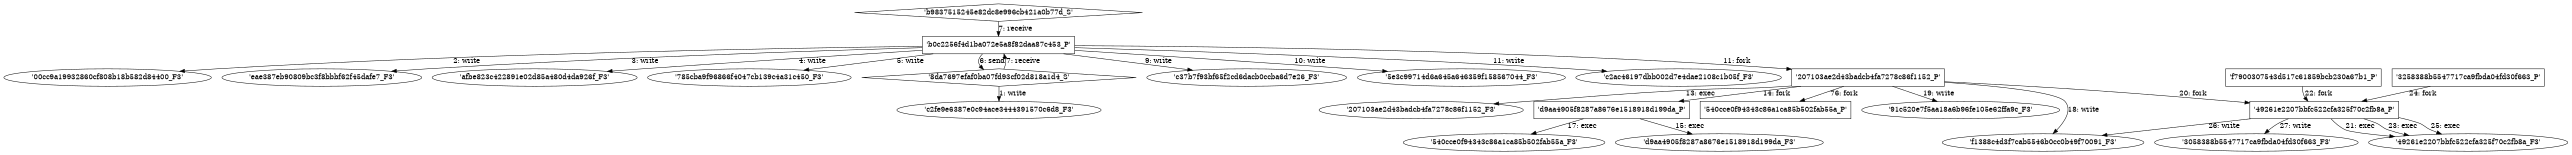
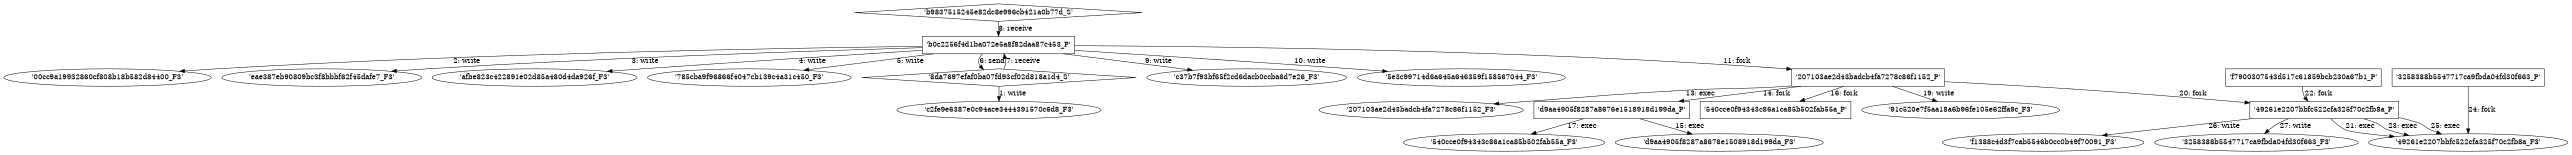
edge "'b9837515245e82dc8e996cb421a0b77d_S'" -> "'b0c2256f4d1ba072e5a8f82daa87c453_P'": label "7: receive" -> "8: receive"
node "'c2ac46197dbb002d7e4dae2108c1b05f_F3'": removed
edge "'207103ae2d43badcb4fa7278c86f1152_P'" -> "'f1388c4d3f7cab5546b0cc0b49f70091_F3'": removed, label "18: write"
edge "'3258388b5547717ca9fbda04fd30f663_P'" -> "'49261e2207bbfc522cfa325f70c2fb8a_P'": now "'3258388b5547717ca9fbda04fd30f663_P'" -> "'49261e2207bbfc522cfa325f70c2fb8a_F3'"
edge "'207103ae2d43badcb4fa7278c86f1152_P'" -> "'540cce0f94343c86a1ca85b502fab55a_P'": label "76: fork" -> "16: fork"
node "'d9aa4905f8287a8676e1518918d199da_F3'": label "'d9aa4905f8287a8676e1518918d199da_F3'" -> "'d9aa4905f8287a8676e1508918d199da_F3'"
node "'3058388b5547717ca9fbda04fd30f663_F3'": label "'3058388b5547717ca9fbda04fd30f663_F3'" -> "'3258388b5547717ca9fbda04fd30f663_F3'"
